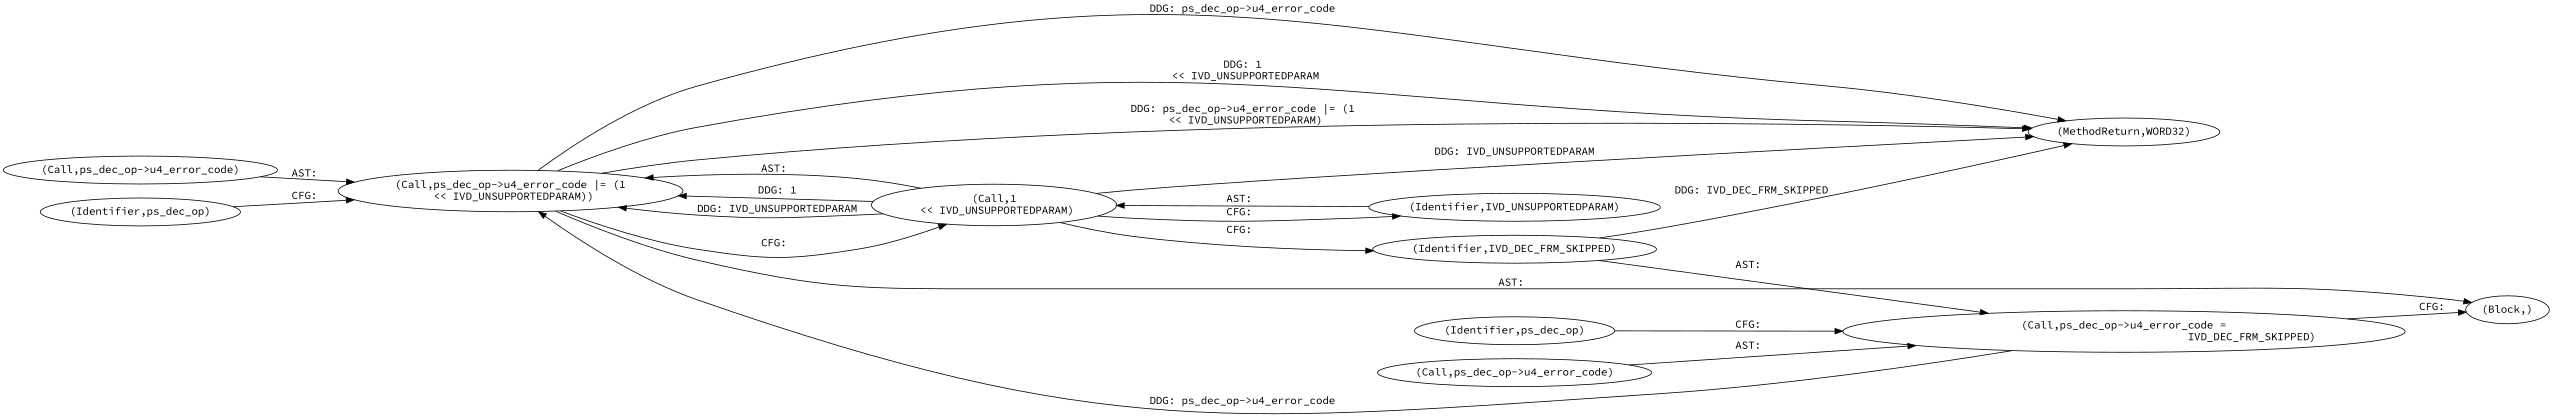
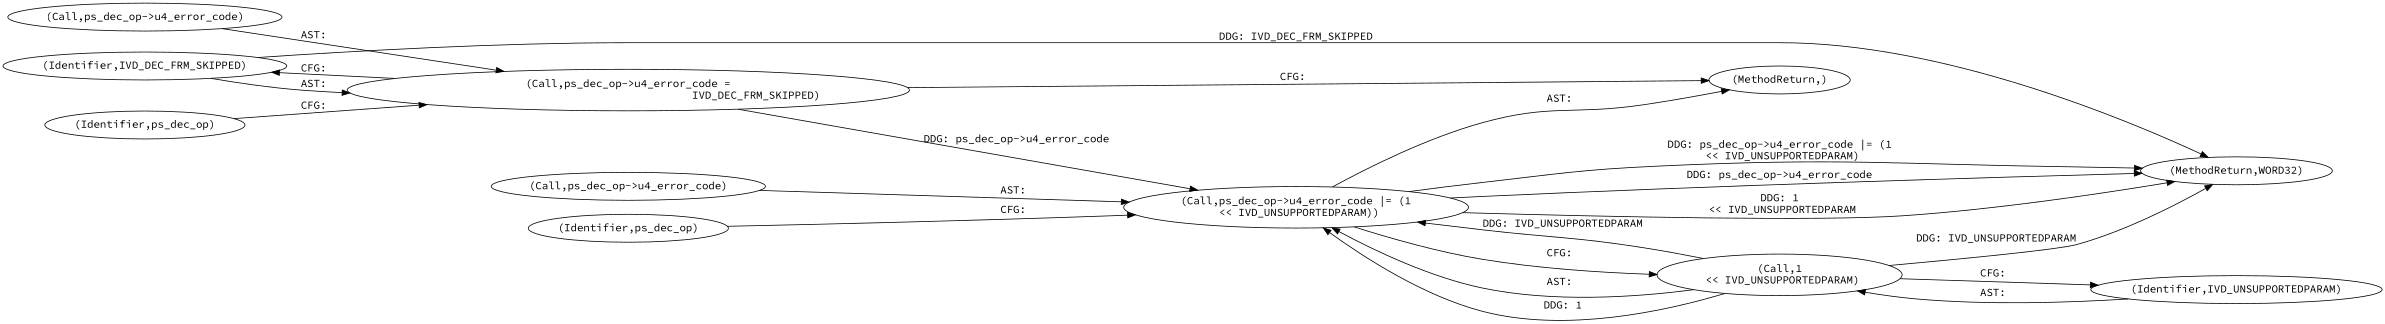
edge "(Call,1 << IVD_UNSUPPORTEDPARAM)" -> "(Identifier,IVD_DEC_FRM_SKIPPED)": now "(Call,ps_dec_op->u4_error_code = IVD_DEC_FRM_SKIPPED)" -> "(Identifier,IVD_DEC_FRM_SKIPPED)"
node "(Block,)": label "(Block,)" -> "(MethodReturn,)"
